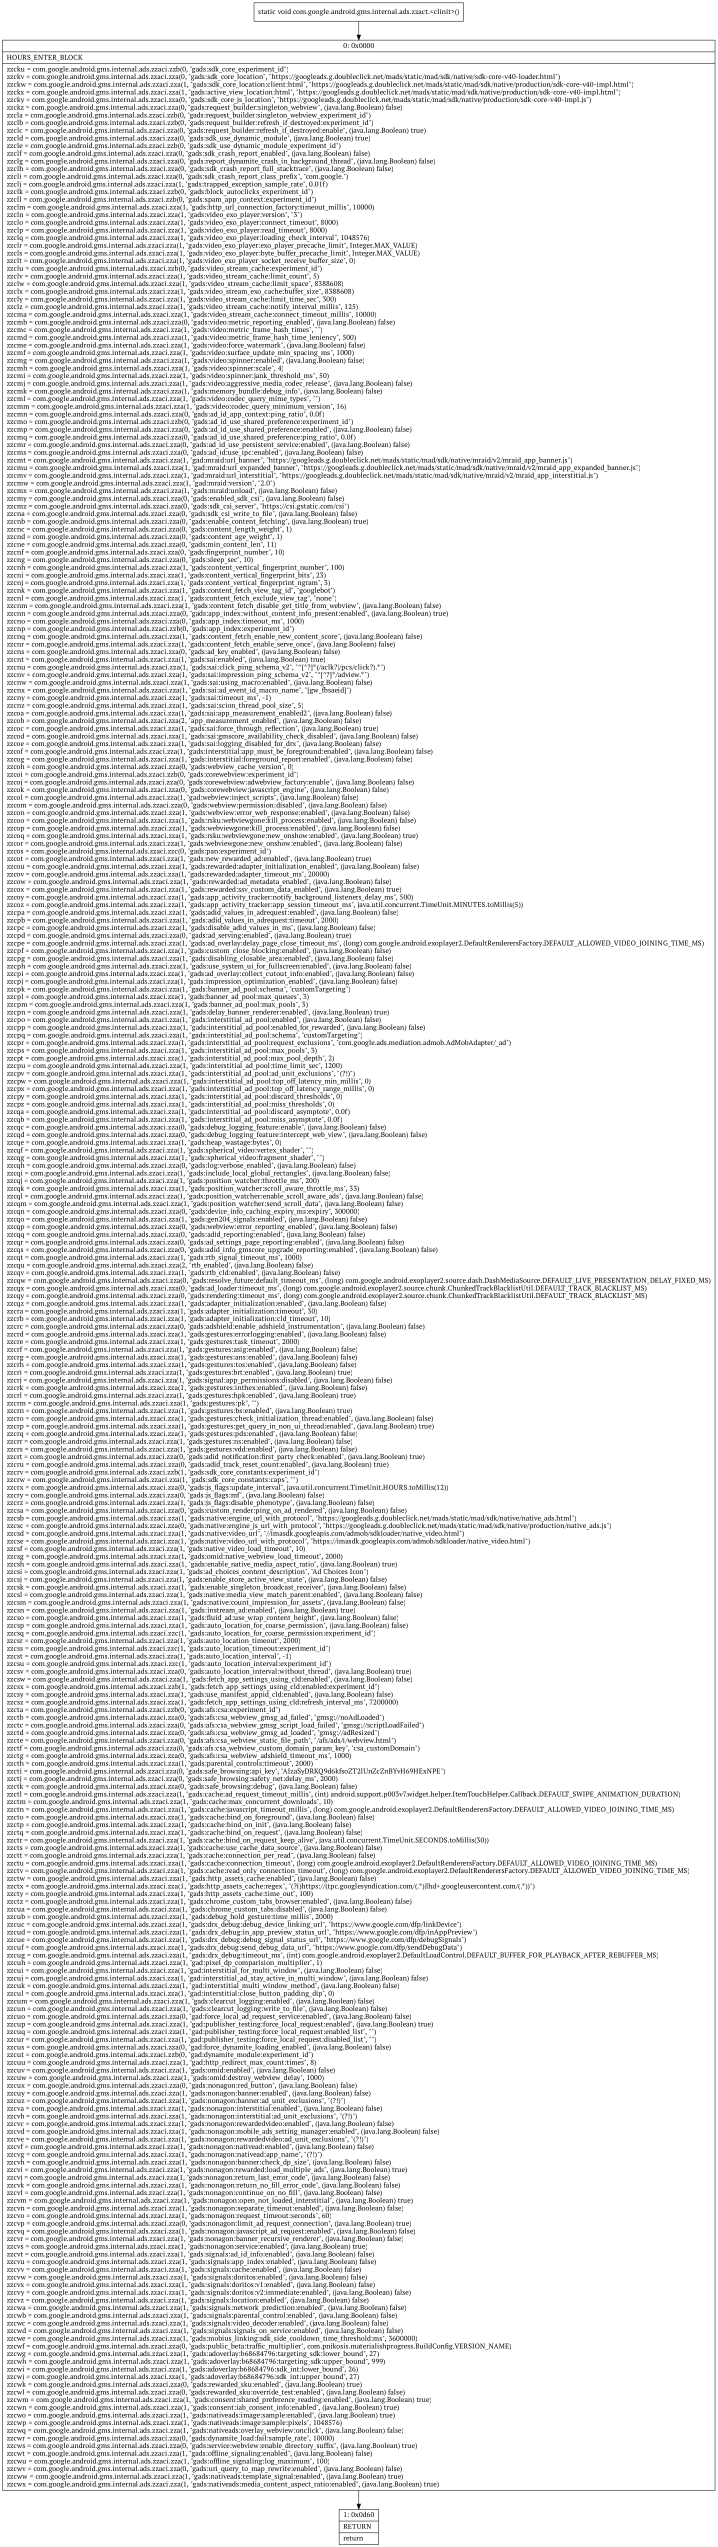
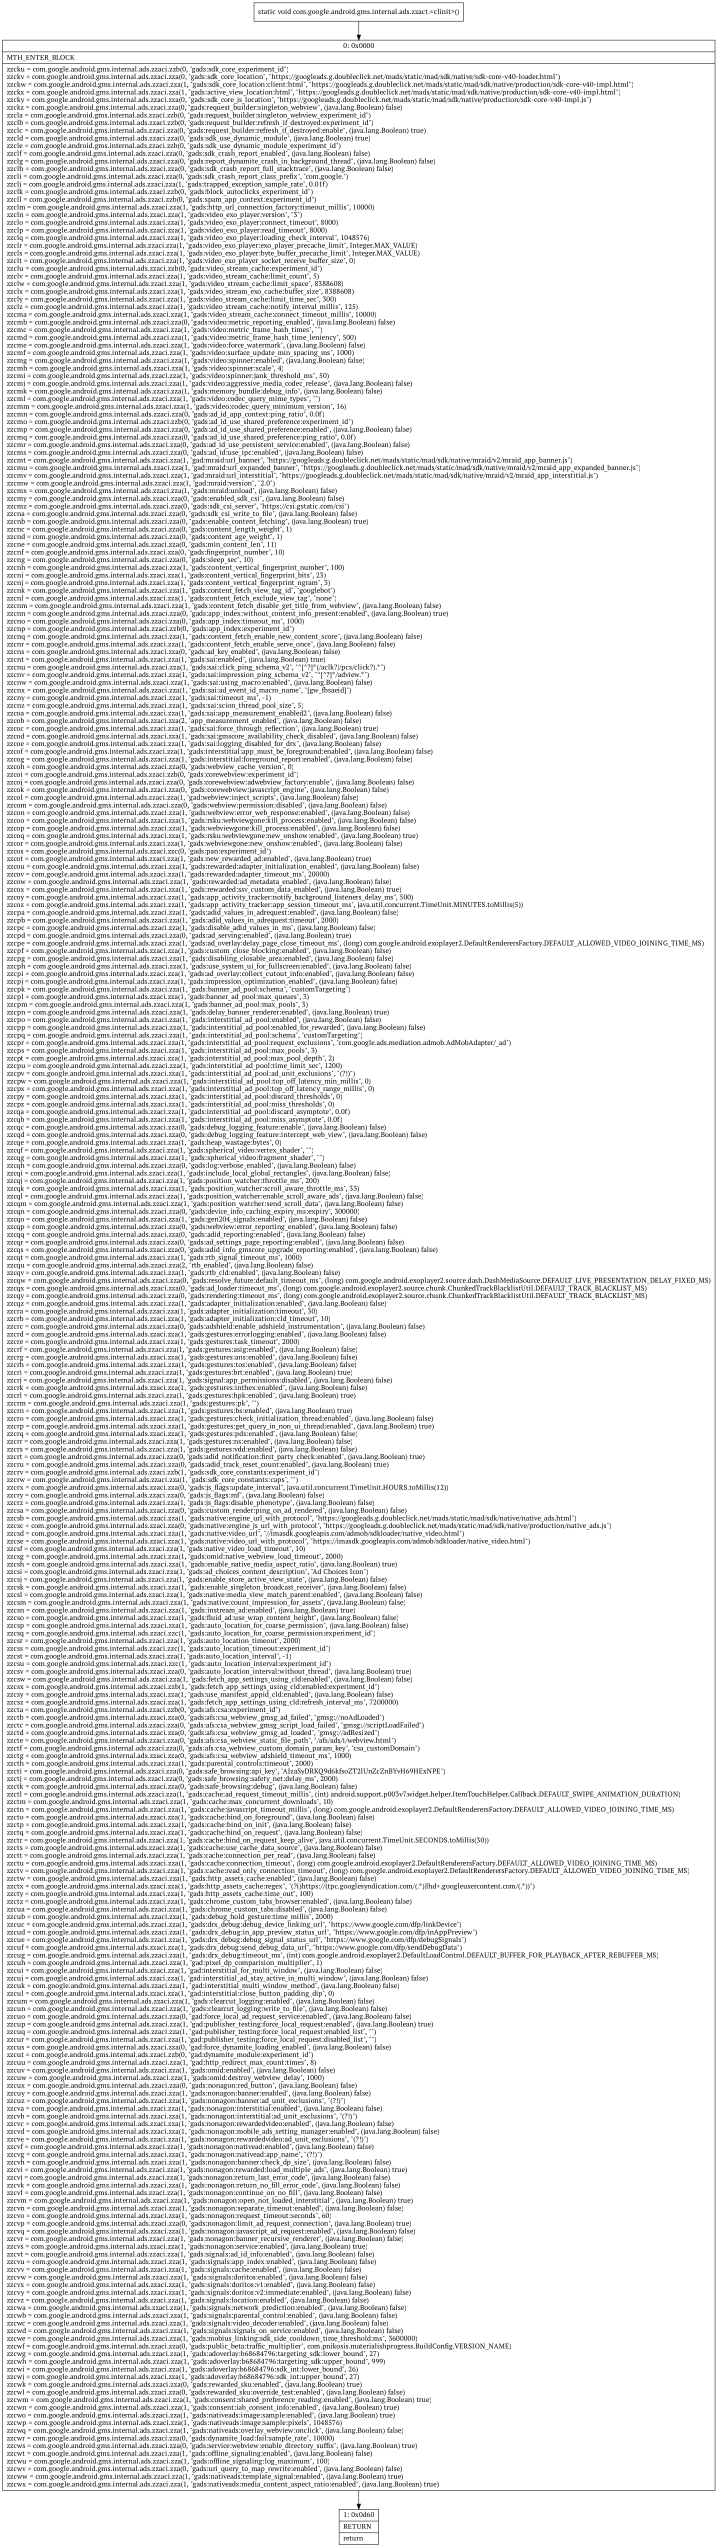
node "0: 0x0000": text "HOURS_ENTER_BLOCK" -> "MTH_ENTER_BLOCK"
